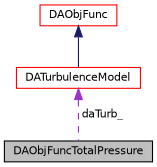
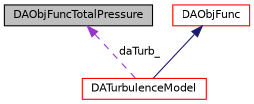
edge "DAObjFuncTotalPressure" -> "DATurbulenceModel": reversed
